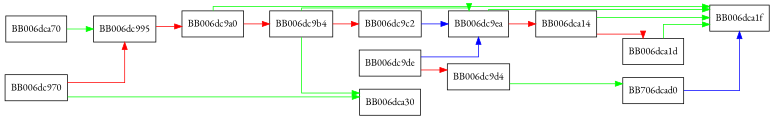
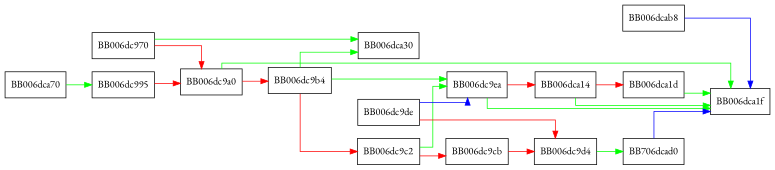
node "BB006dcab8": added
edge "BB006dc9c2" -> "BB006dc9ea": color blue -> green
edge "BB006dc970" -> "BB006dc995": now "BB006dc970" -> "BB006dc9a0"
node "BB006dc9cb": added
